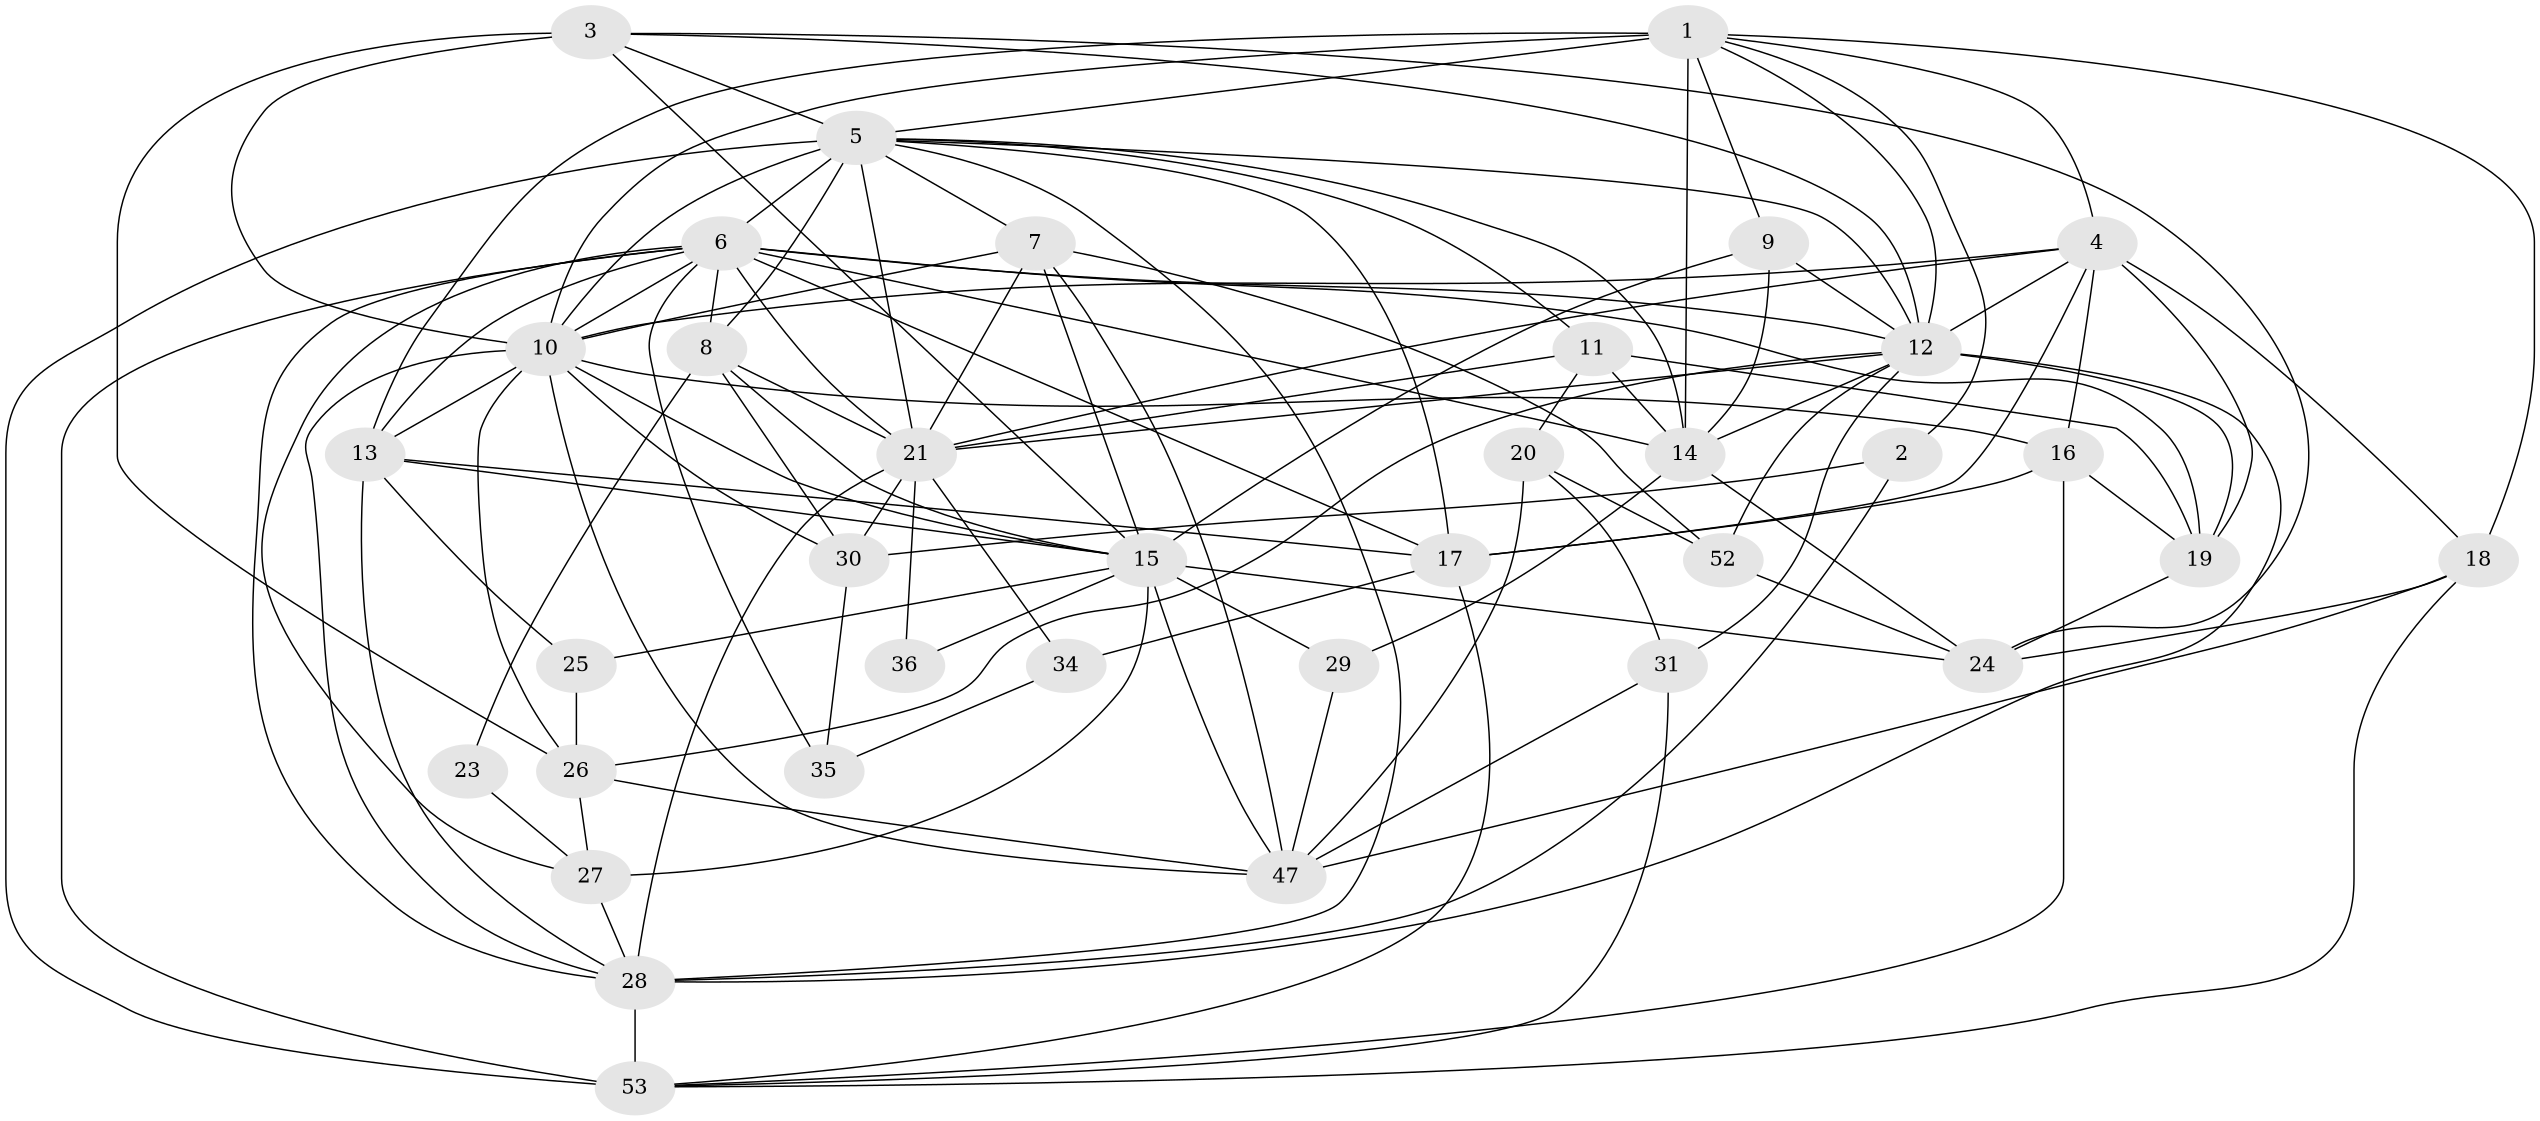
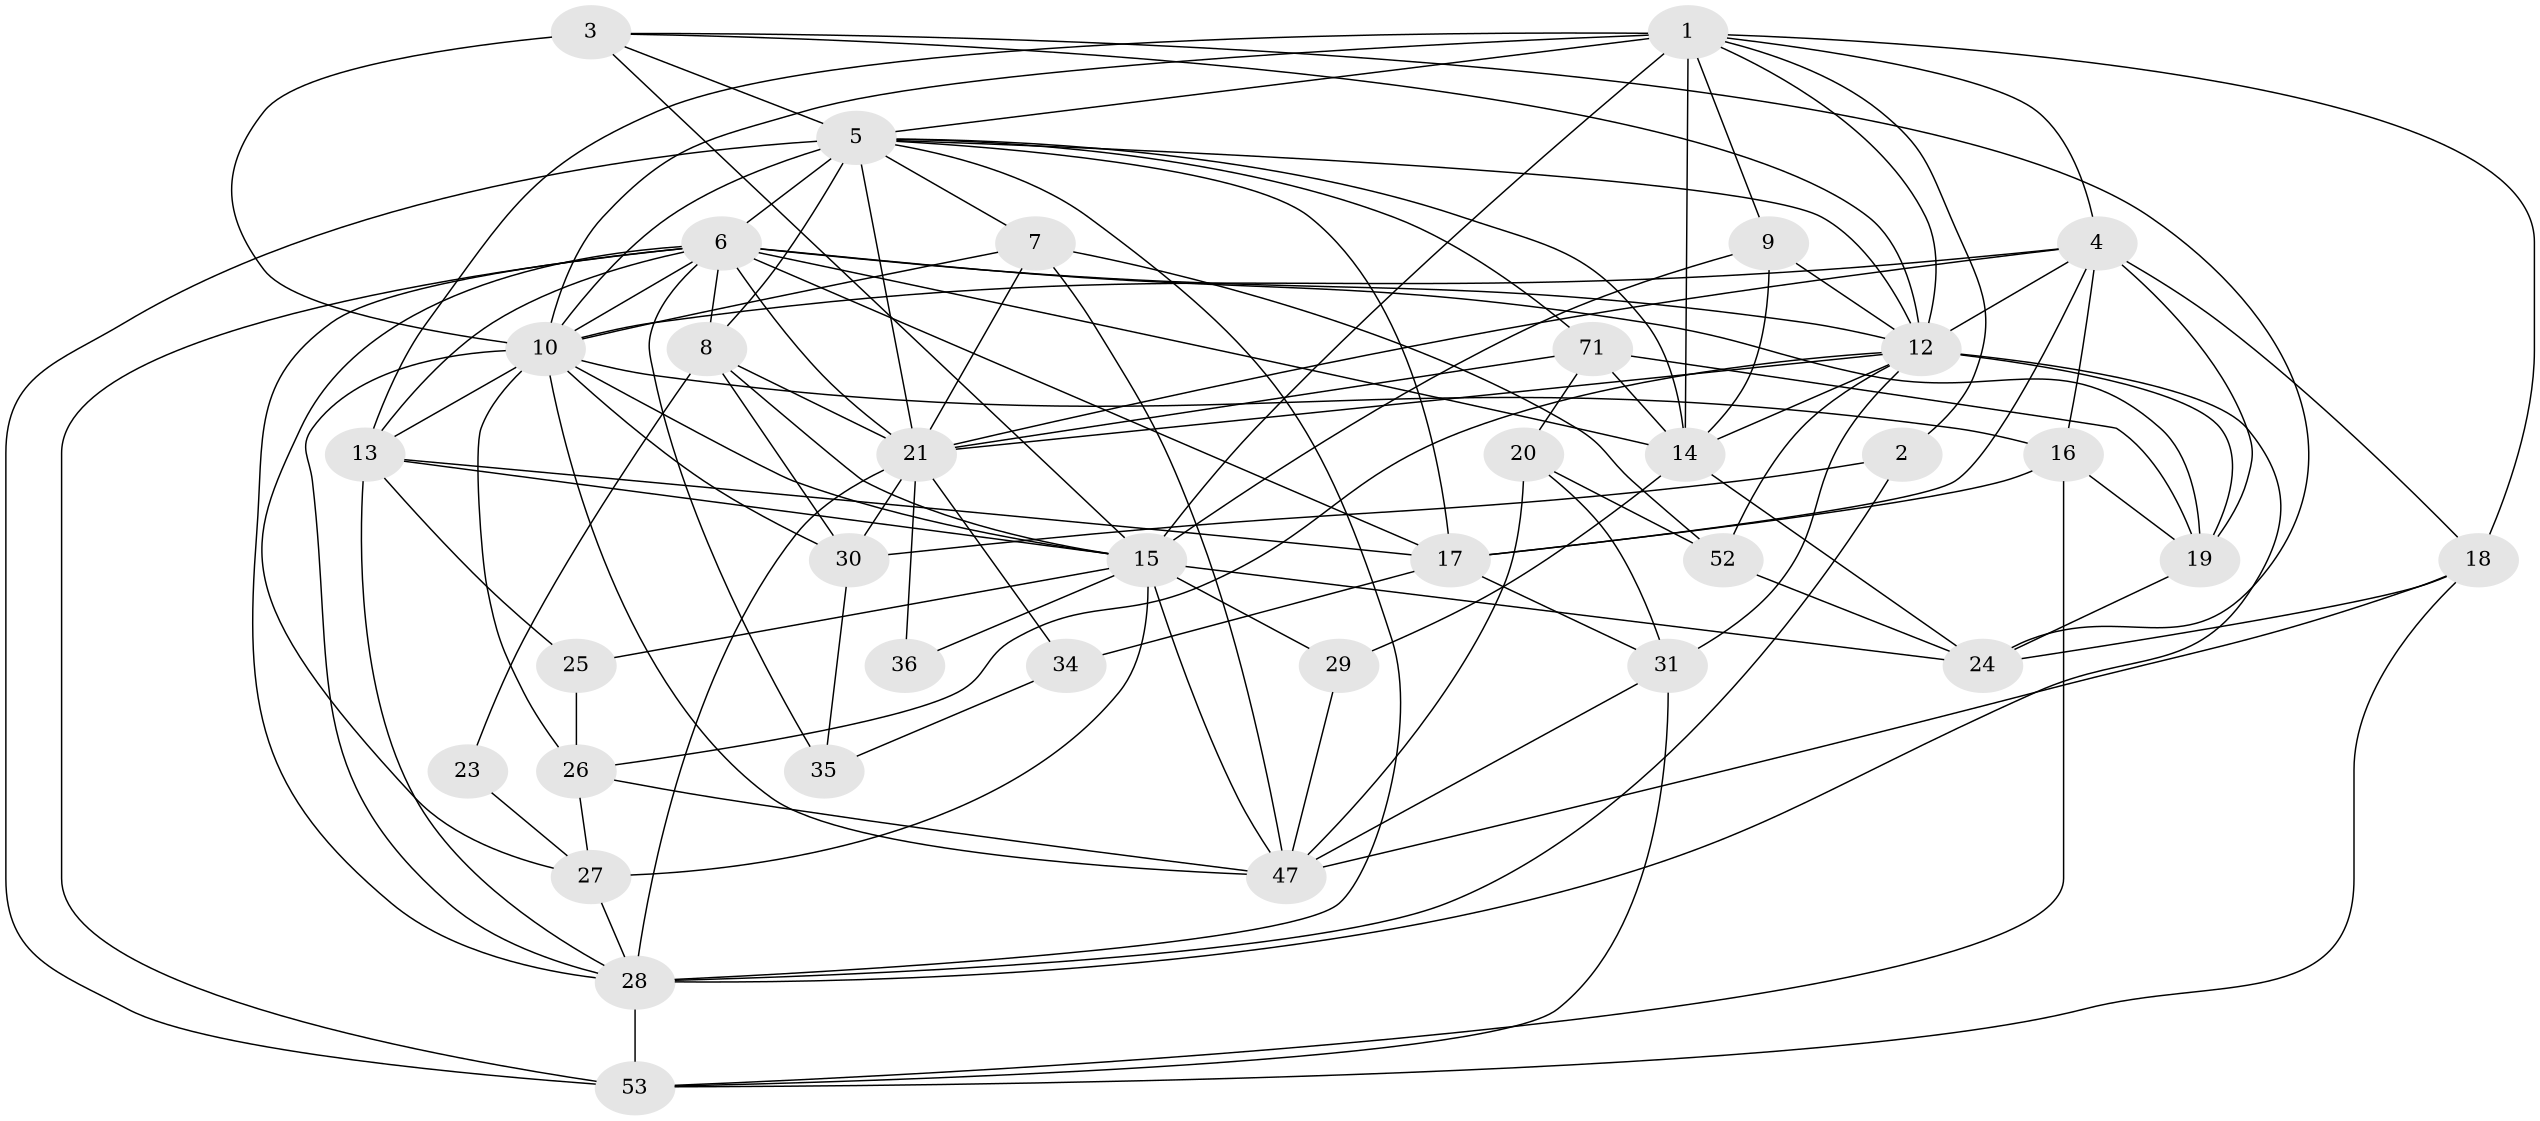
edge "3" -- "26": removed
node "11": label "11" -> "71"
edge "7" -- "15": now "1" -- "15"
edge "17" -- "53": now "17" -- "31"
